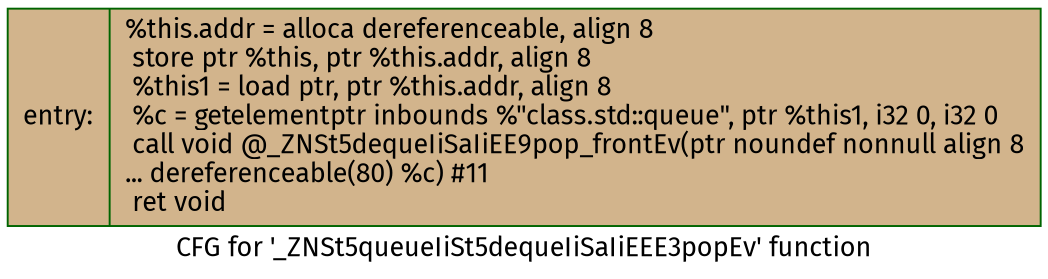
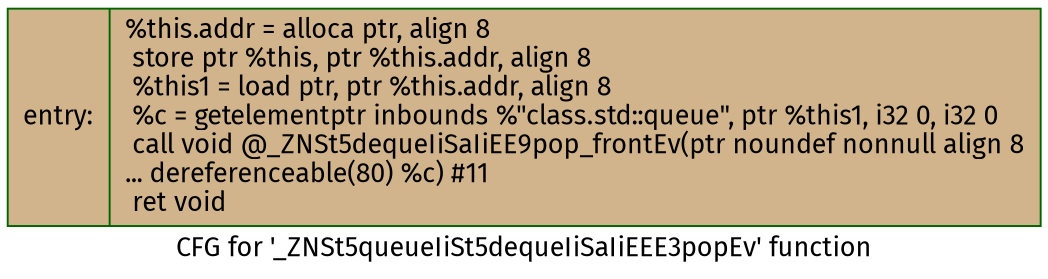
node "entry:": text "%this.addr = alloca dereferenceable, align 8" -> "%this.addr = alloca ptr, align 8"
